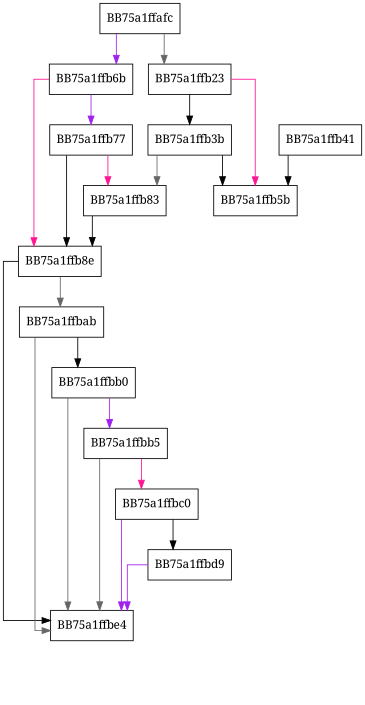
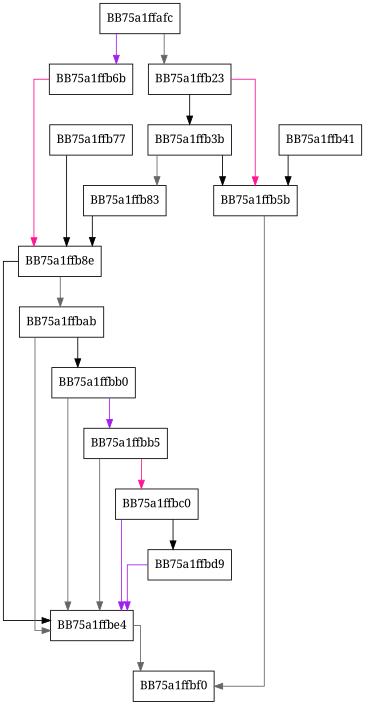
edge "BB75a1ffb6b" -> "BB75a1ffb77": removed
edge "BB75a1ffb77" -> "BB75a1ffb83": removed
node "BB75a1ffbf0": added
